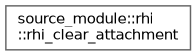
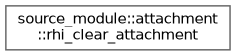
node "source_module::rhi ::rhi_clear_attachment": label "source_module::rhi ::rhi_clear_attachment" -> "source_module::attachment ::rhi_clear_attachment"
